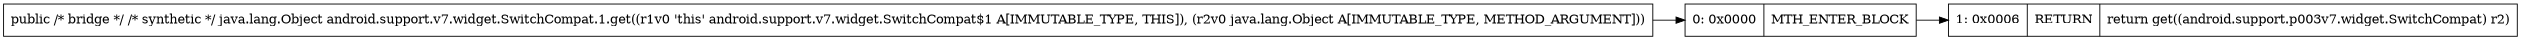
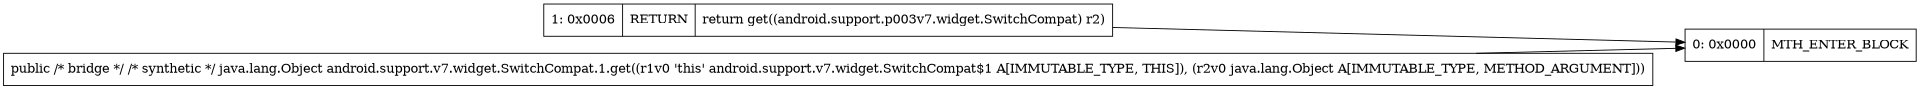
edge "0: 0x0000" -> "1: 0x0006": reversed
